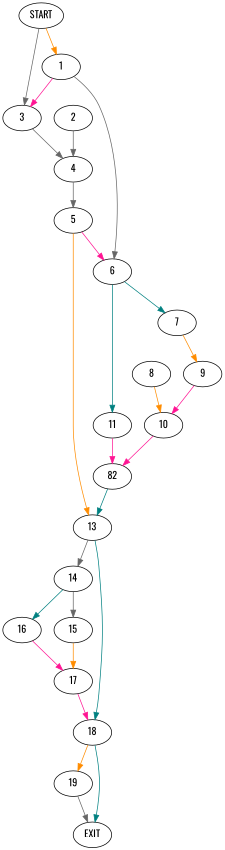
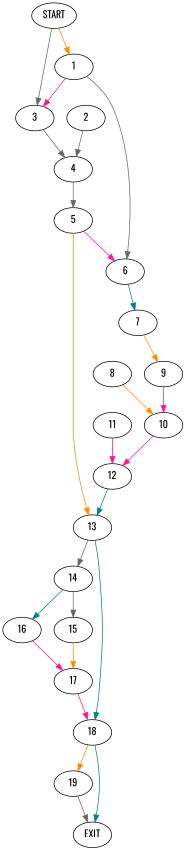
edge "6" -> "11": removed
node "82": label "82" -> "12"
